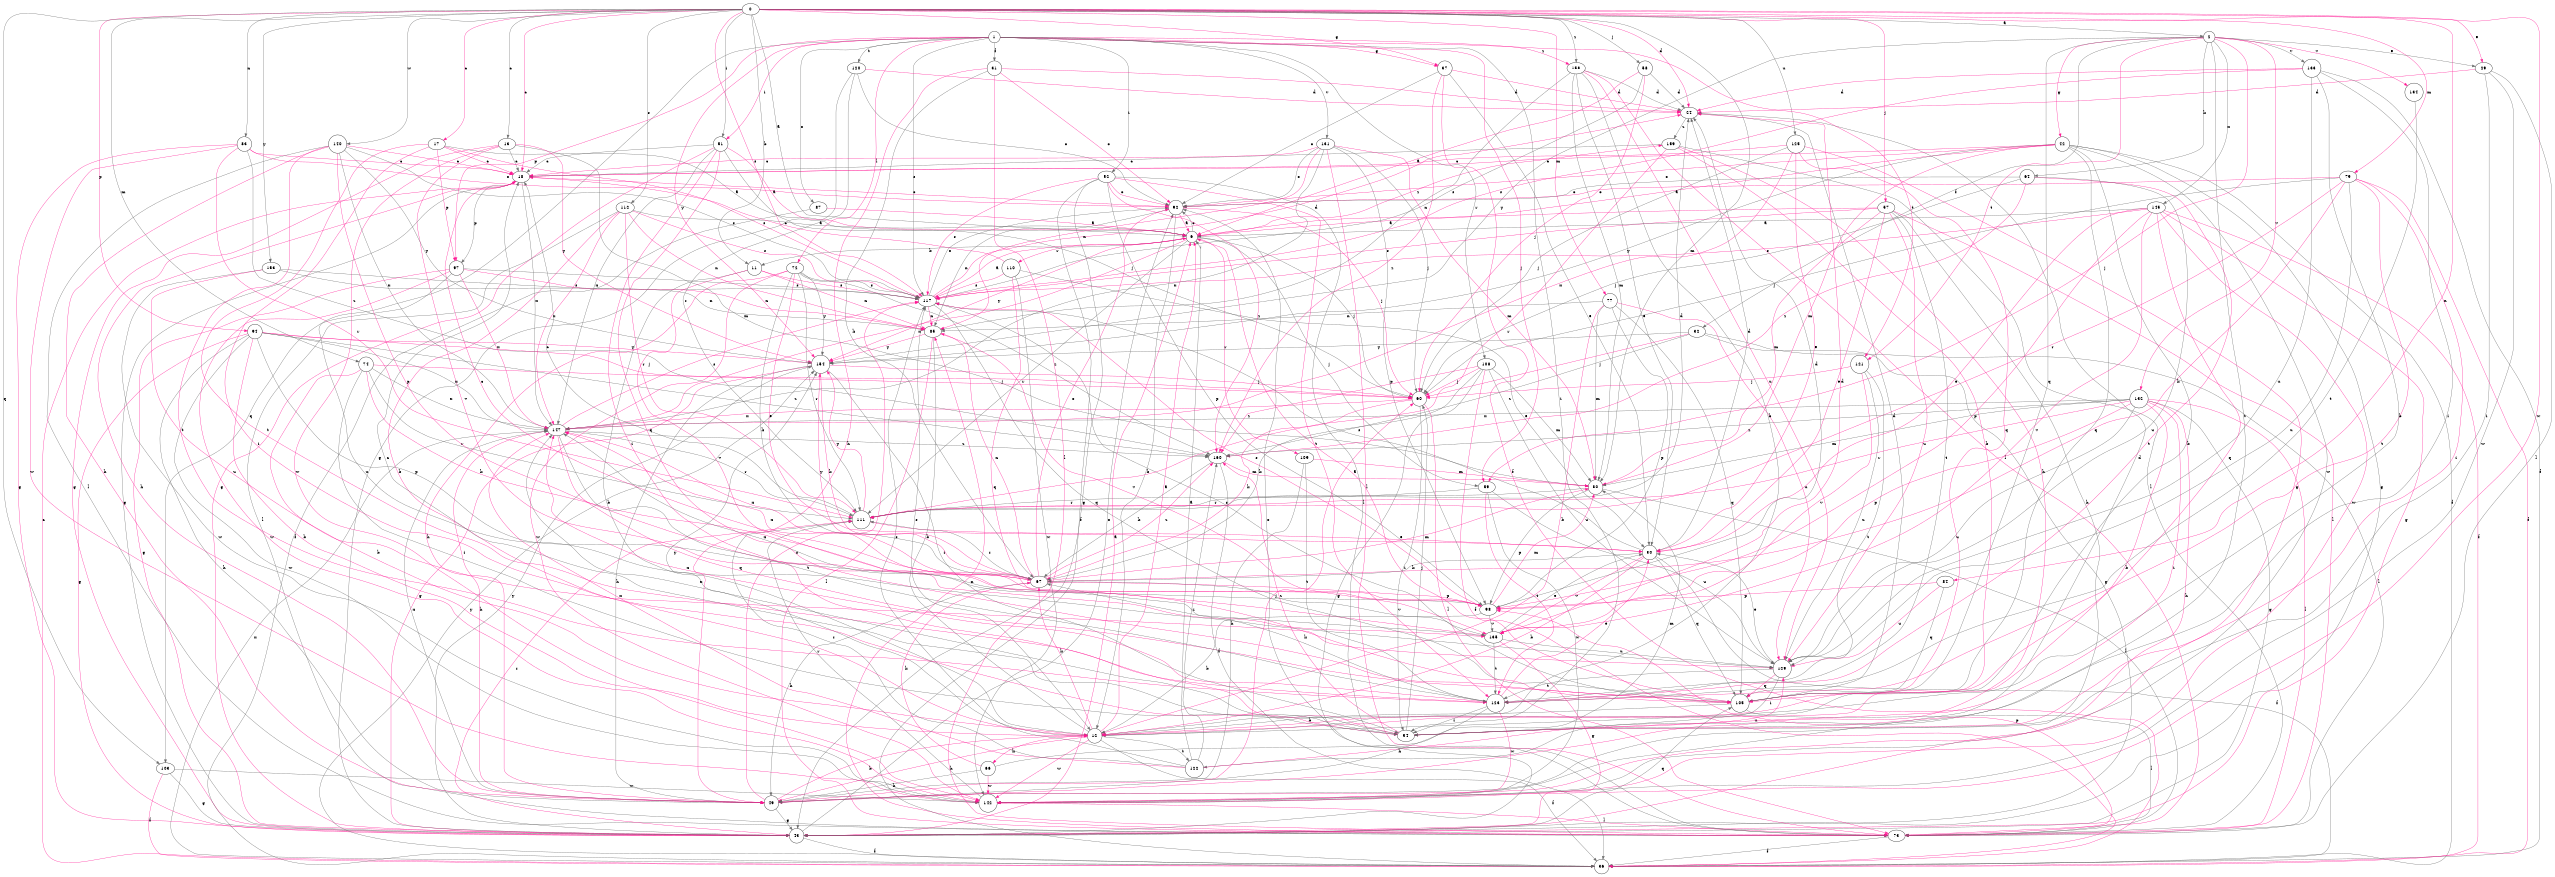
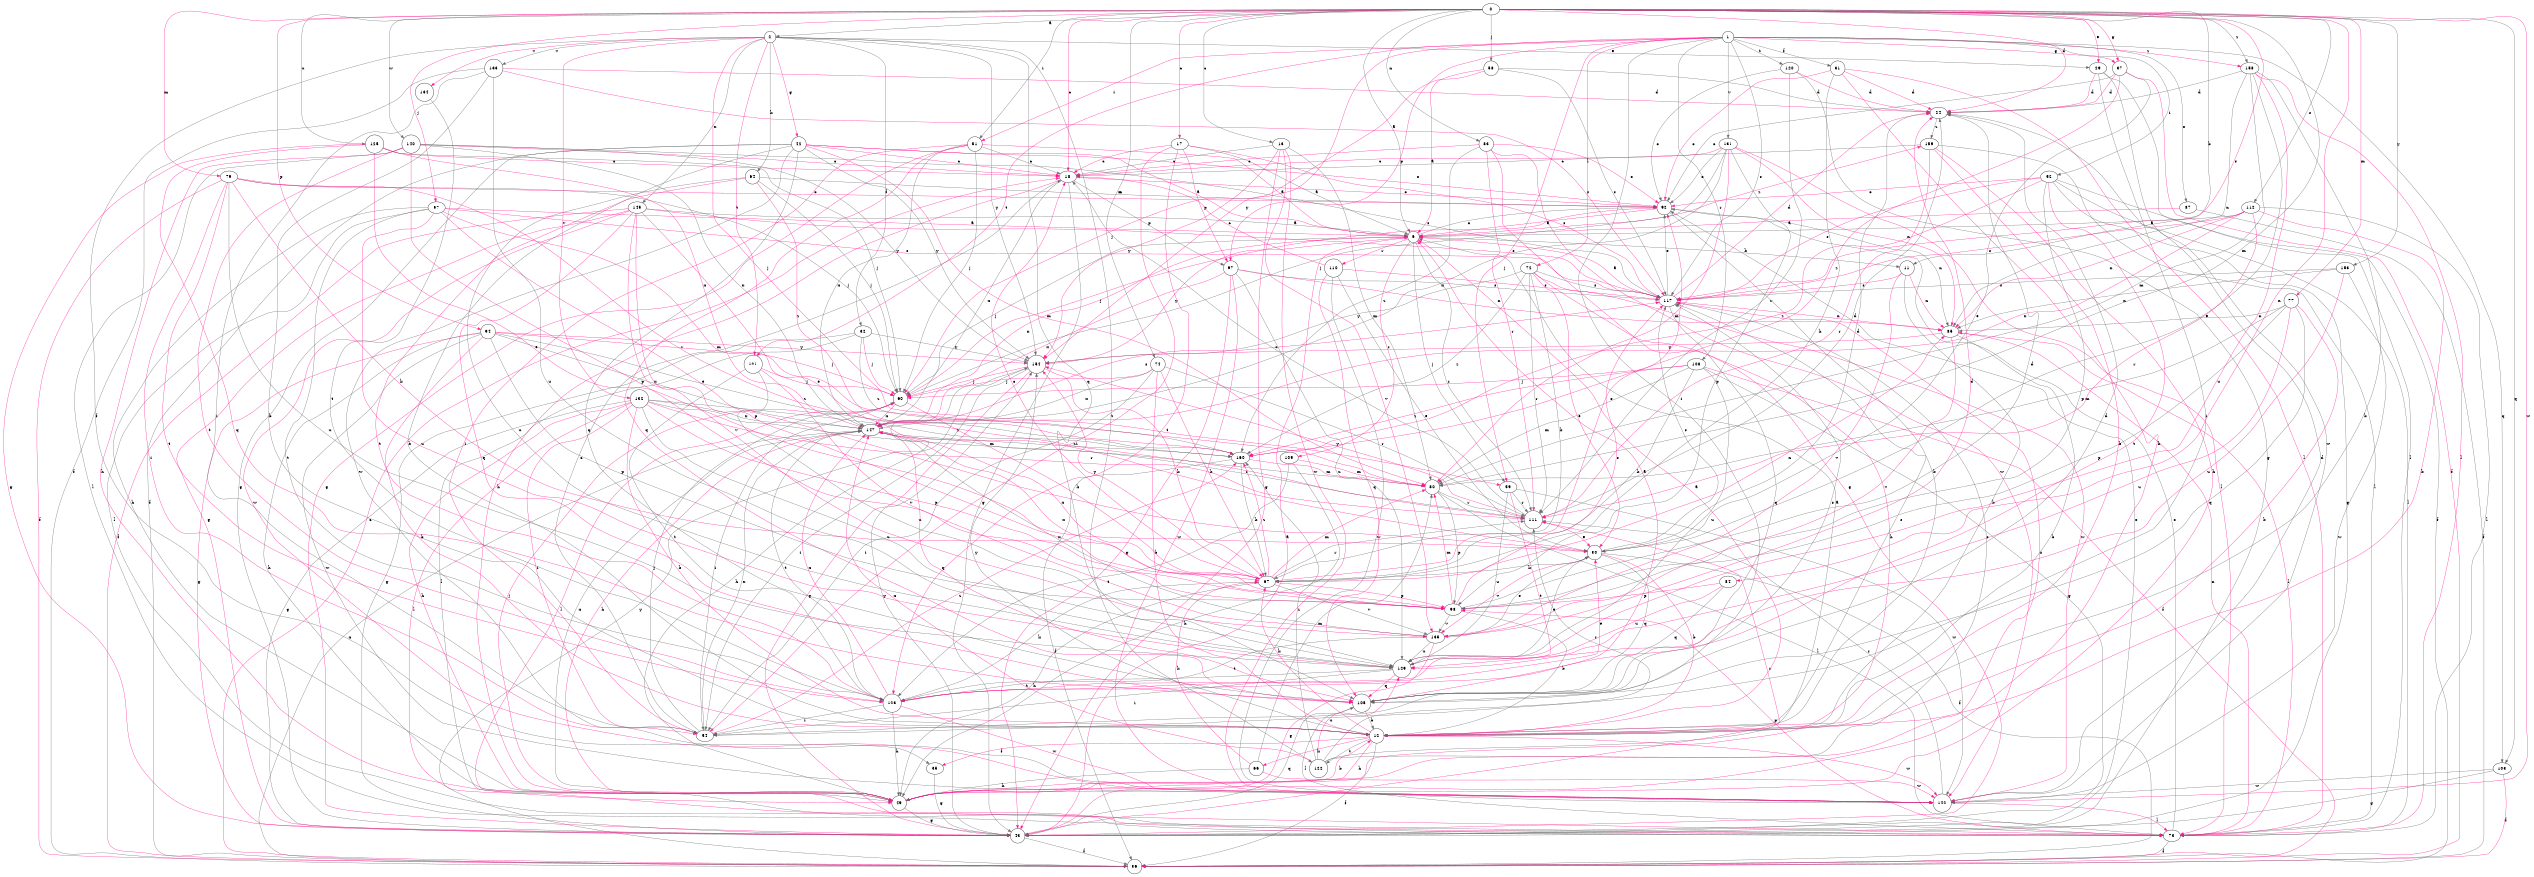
edge "57" -> "73": color deeppink -> gray40
node "35": added
